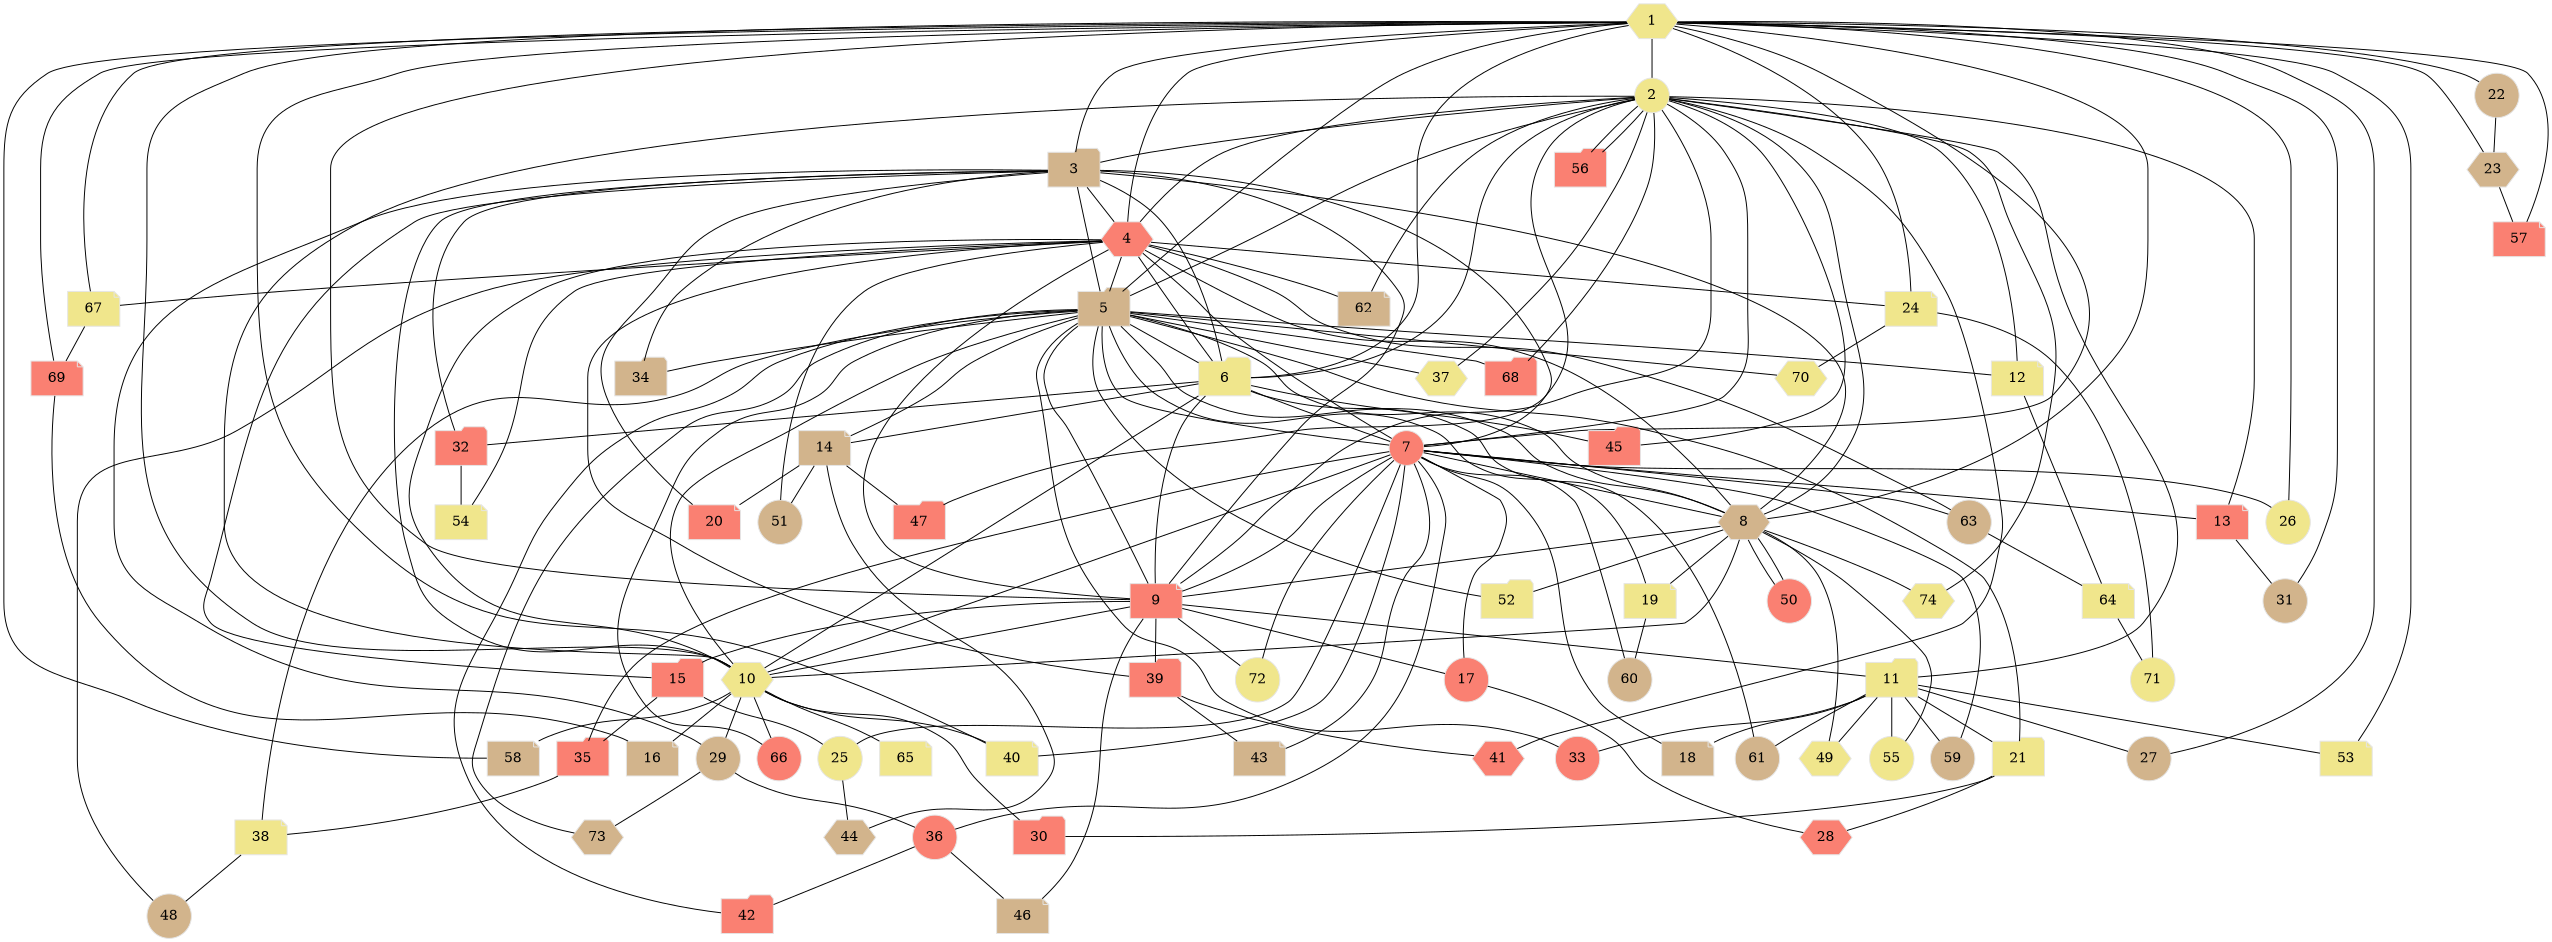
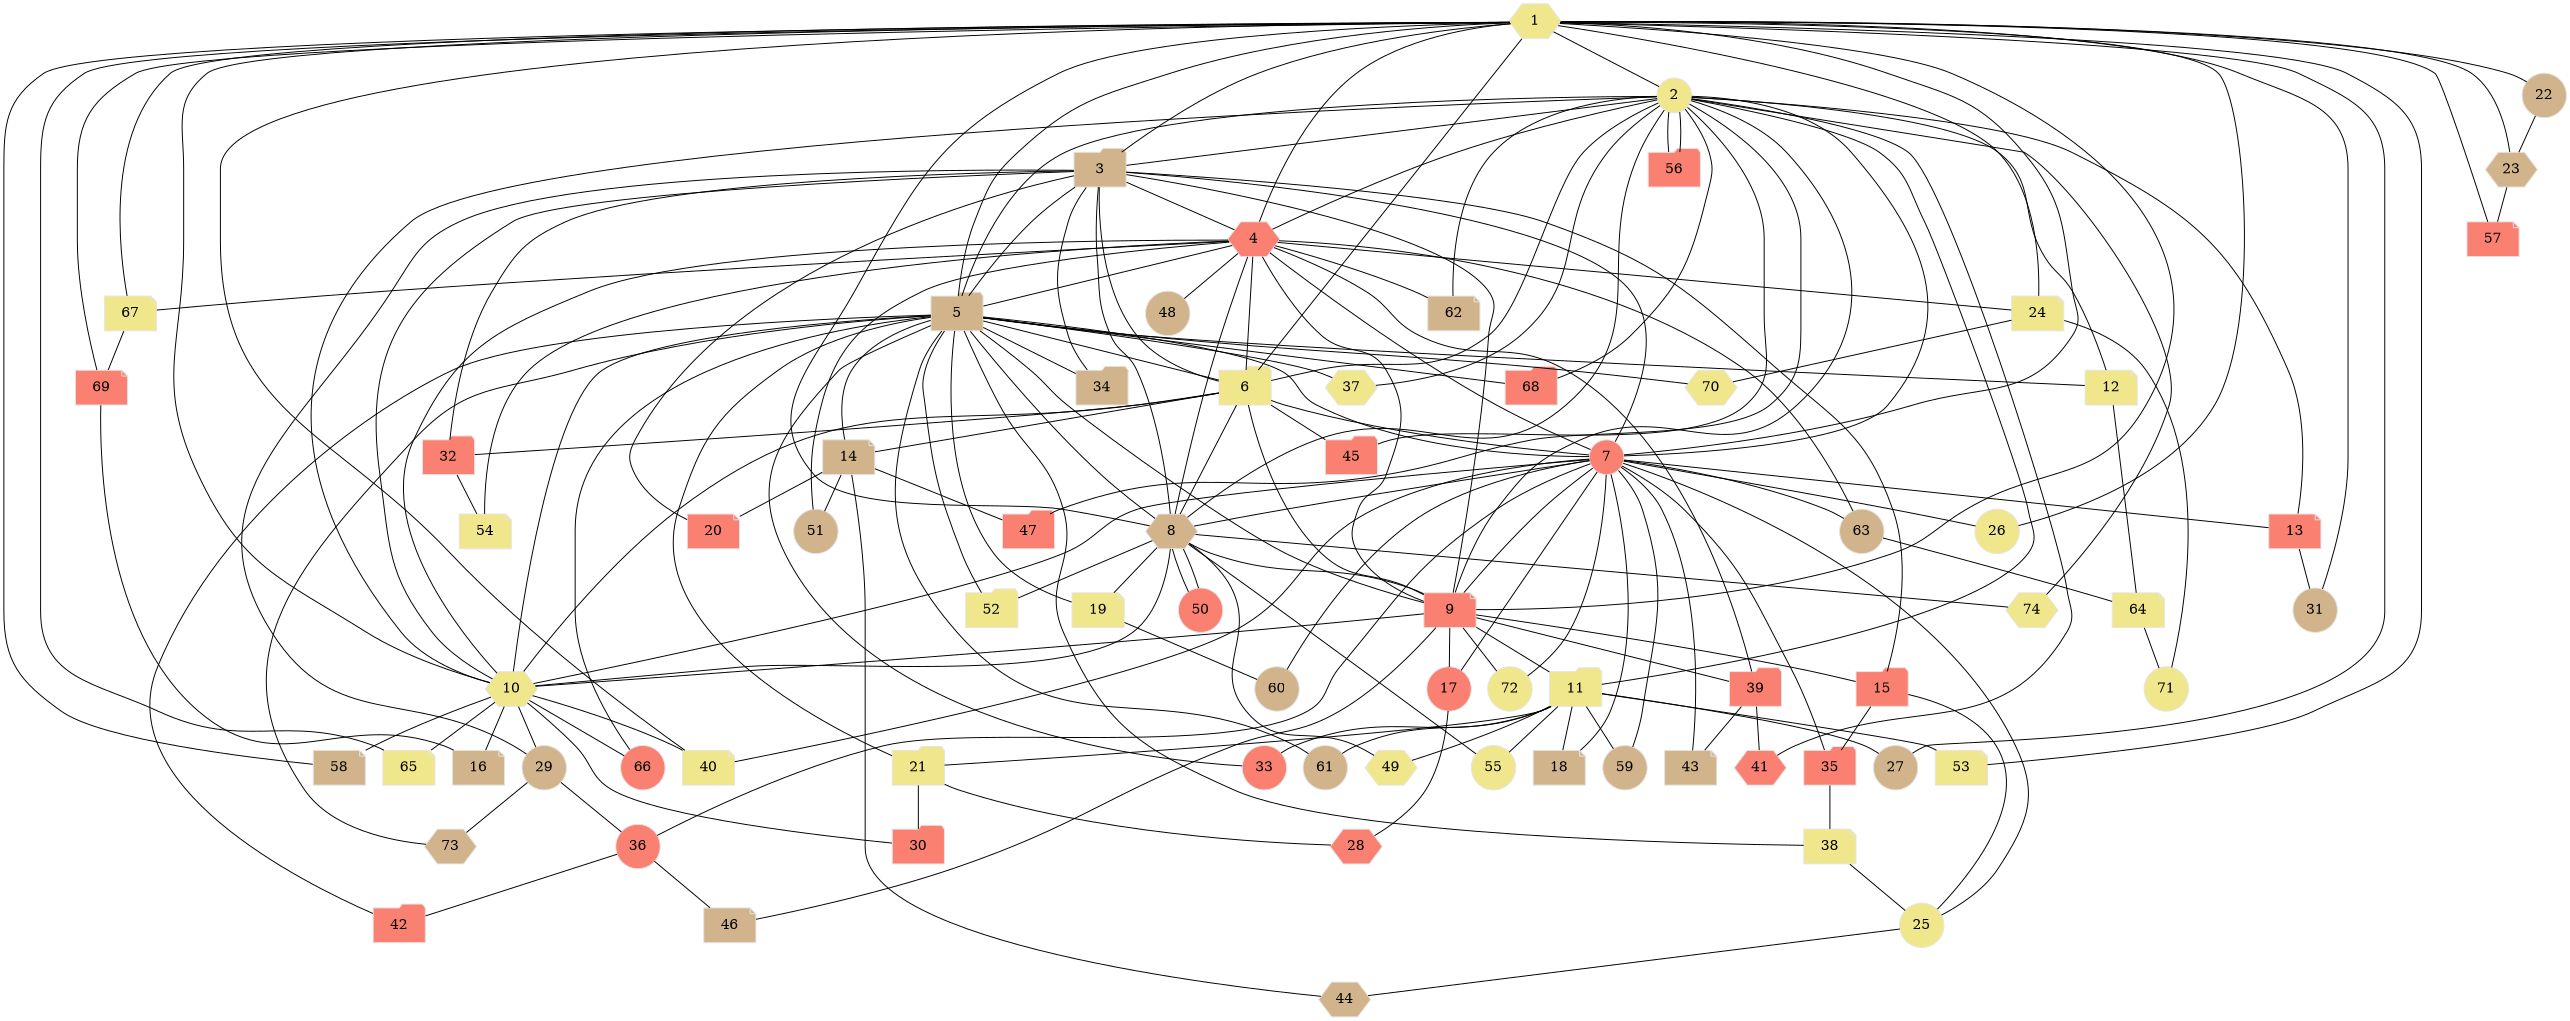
edge "1" -- "65": added
edge "38" -- "48": now "38" -- "25"
